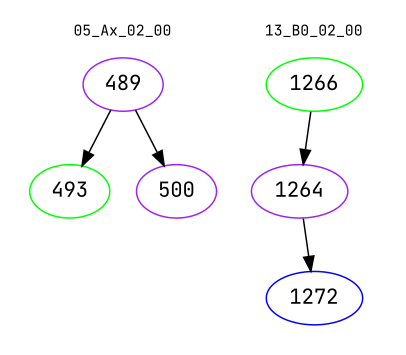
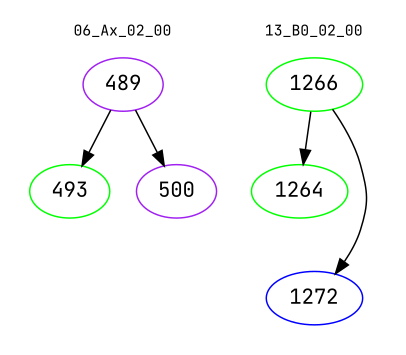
cluster "05_Ax_02_00": label "05_Ax_02_00" -> "06_Ax_02_00"
node "1264": color purple -> green
edge "1264" -> "1272": now "1266" -> "1272"
